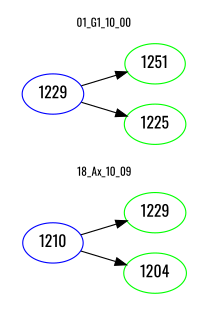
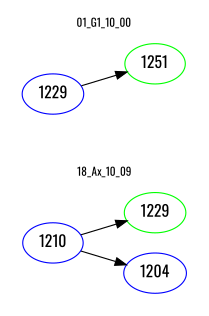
node "1225": removed
node "1204": color green -> blue
